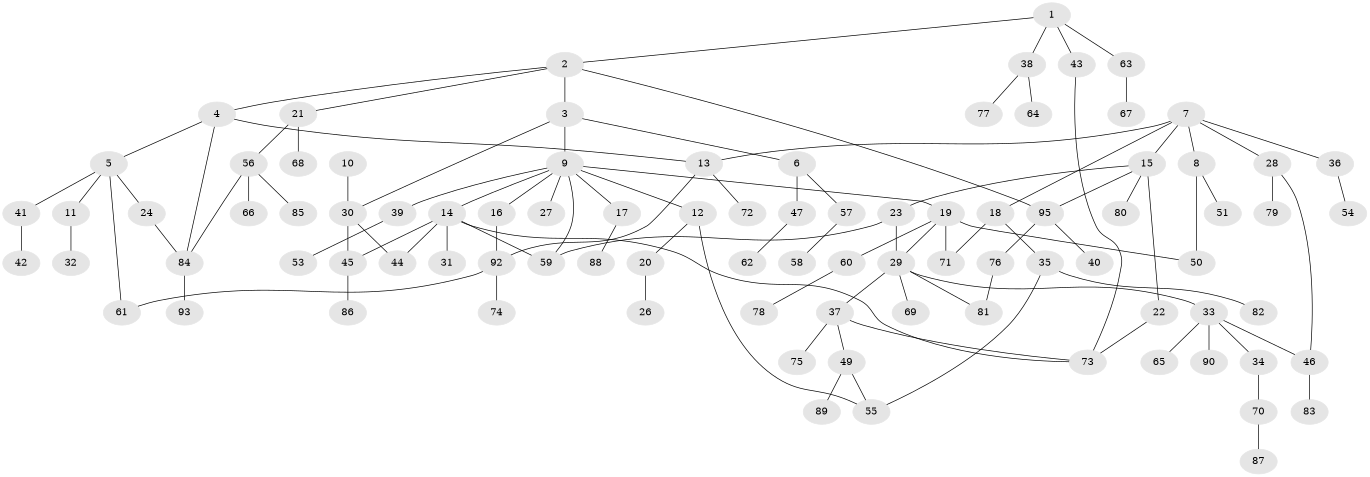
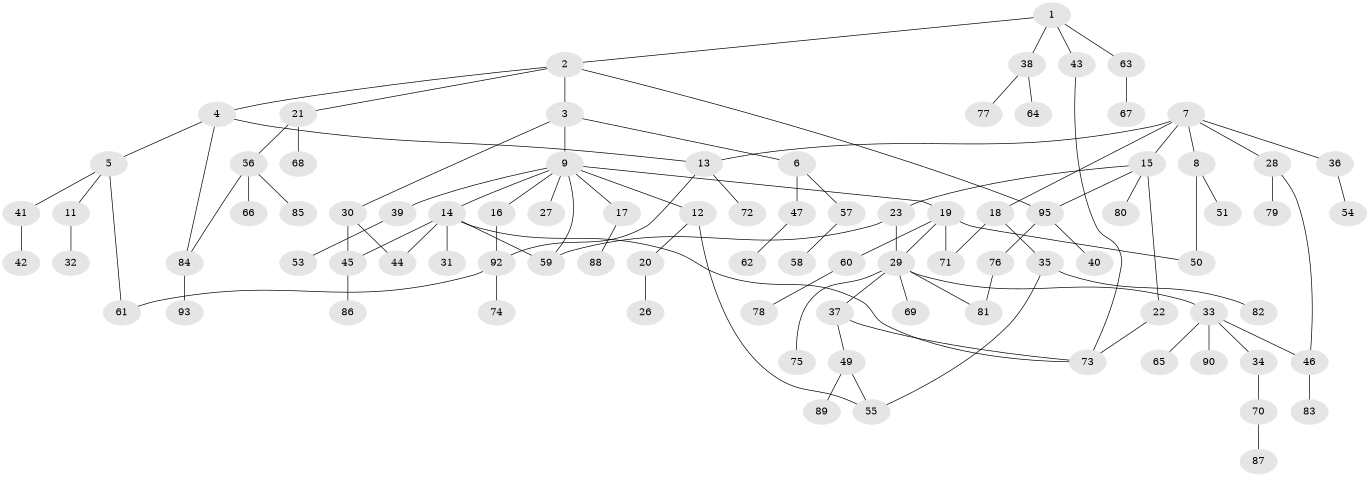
node "10": removed
node "24": removed
edge "37" -- "75": now "29" -- "75"
